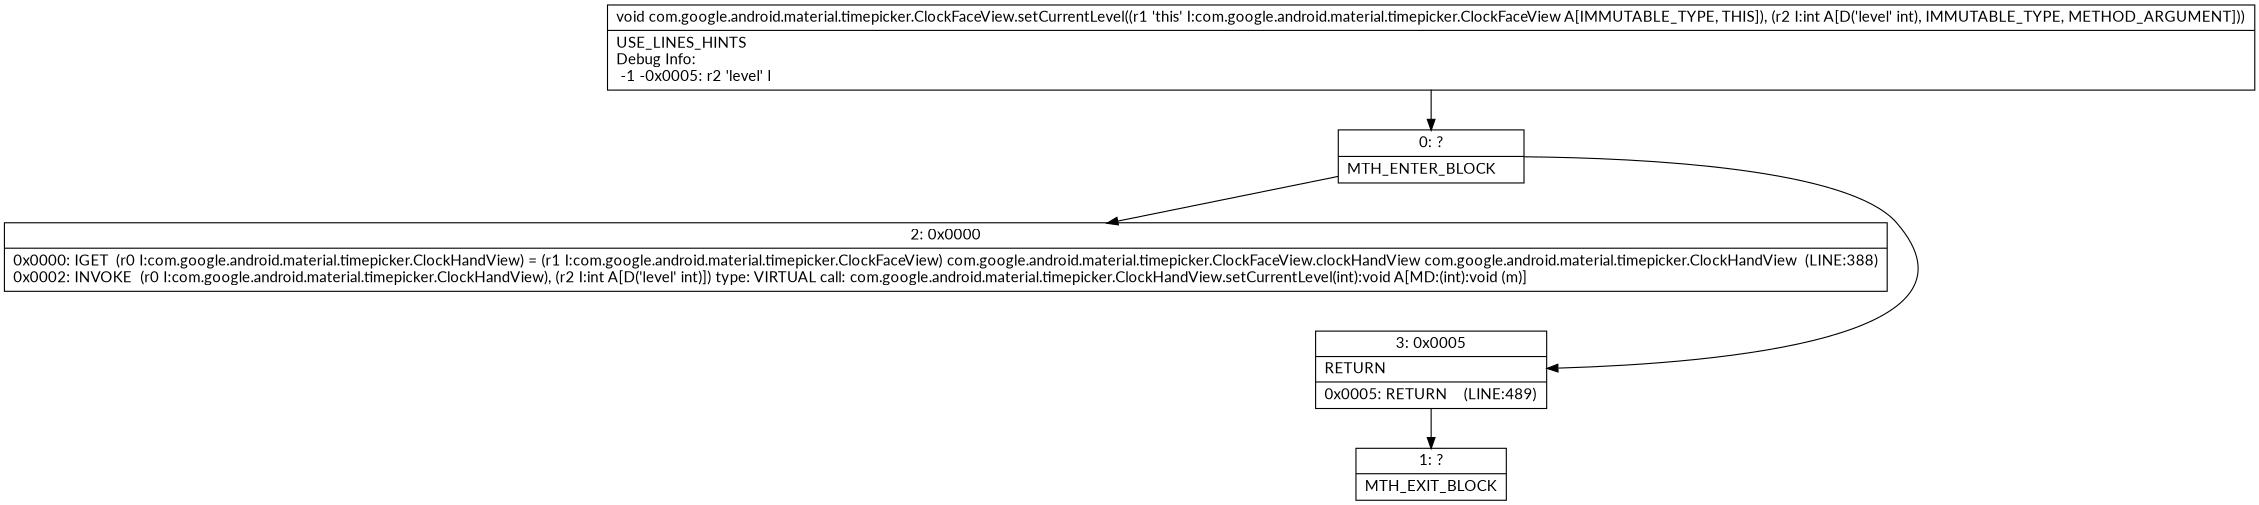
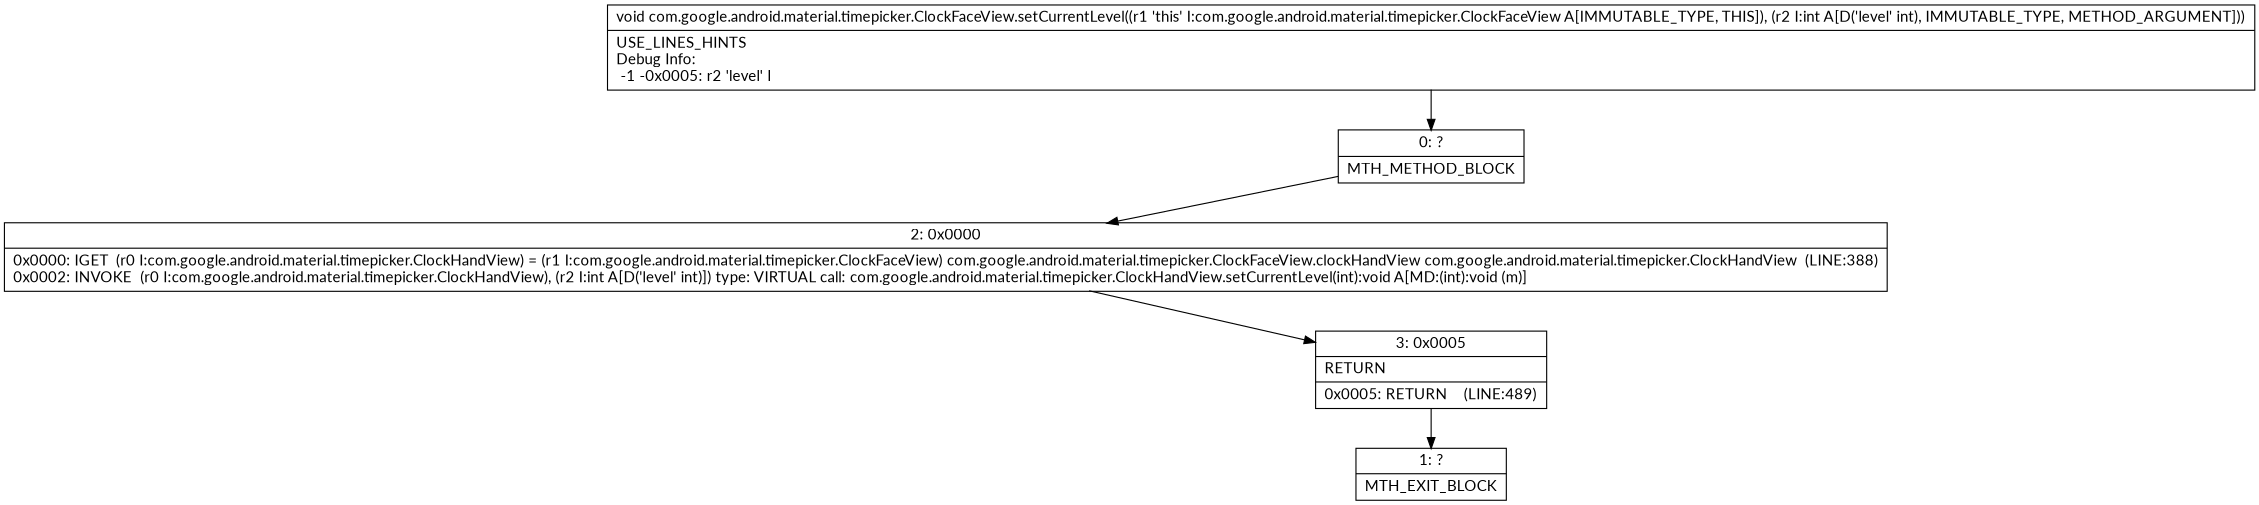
node "0: ?": text "MTH_ENTER_BLOCK" -> "MTH_METHOD_BLOCK"
edge "0: ?" -> "3: 0x0005": now "2: 0x0000" -> "3: 0x0005"
